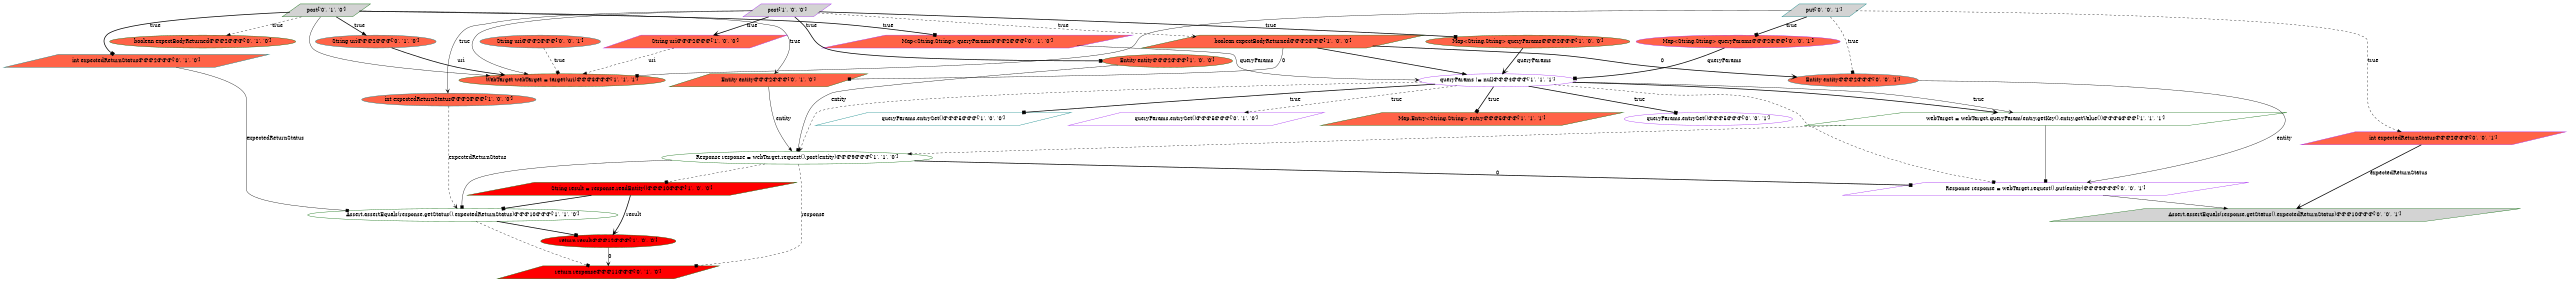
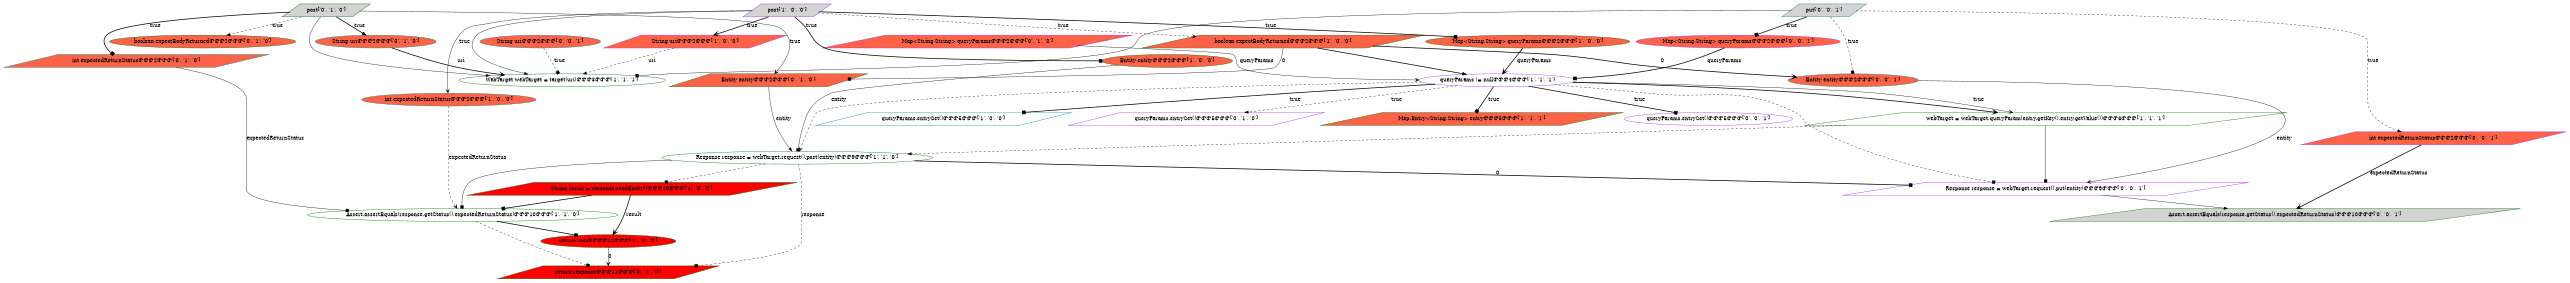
edge "post['0', '1', '0']" -> "Map<String,String> queryParams@@@2@@@['0', '1', '0']": removed, label "true"
node "WebTarget webTarget = target(uri)@@@3@@@['1', '1', '1']": fillcolor tomato -> white
